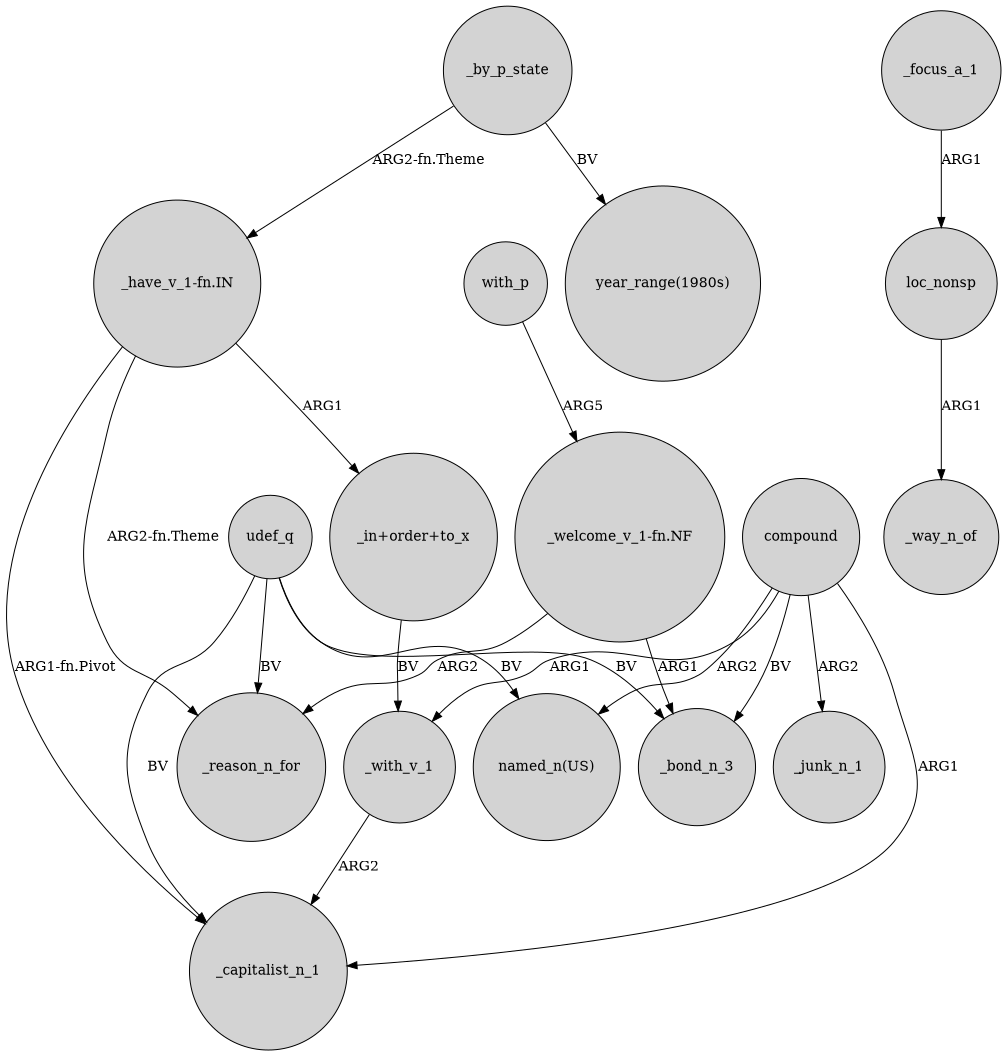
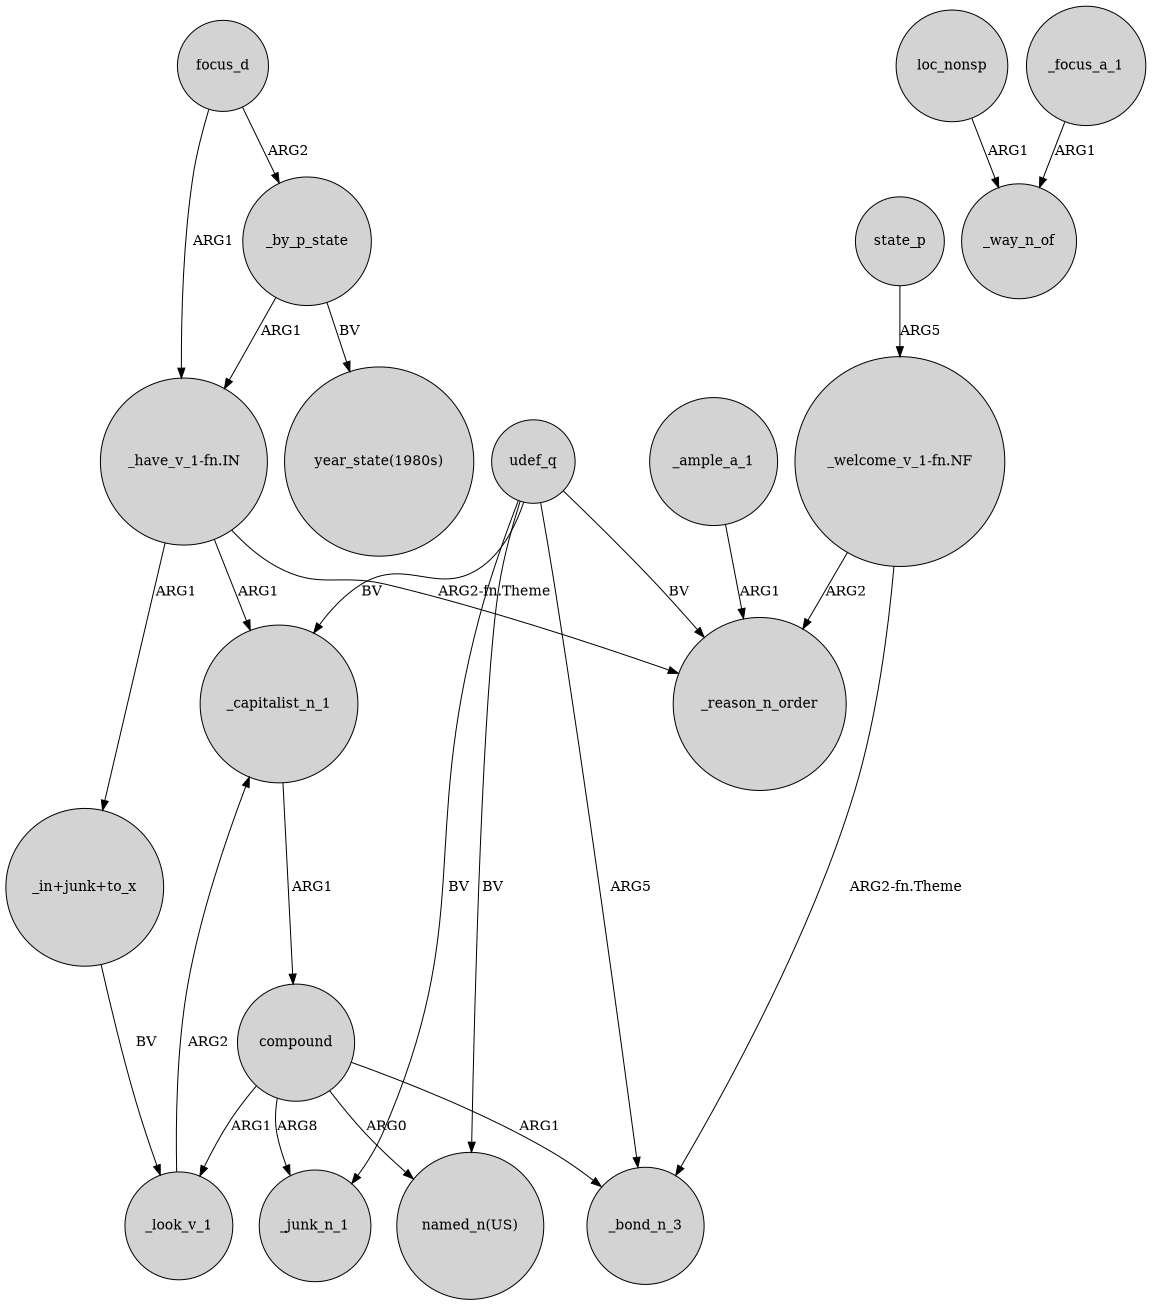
node "focus_d": added
edge "_by_p_state" -> "_have_v_1-fn.IN": label "ARG2-fn.Theme" -> "ARG1"
edge "_focus_a_1" -> "loc_nonsp": now "_focus_a_1" -> "_way_n_of"
node "with_p": label "with_p" -> "state_p"
node "year_range(1980s)": label "year_range(1980s)" -> "year_state(1980s)"
node "_ample_a_1": added
node "_in+order+to_x": label "_in+order+to_x" -> "_in+junk+to_x"
edge "_have_v_1-fn.IN" -> "_capitalist_n_1": label "ARG1-fn.Pivot" -> "ARG1"
edge "udef_q" -> "_bond_n_3": label "BV" -> "ARG5"
edge "_welcome_v_1-fn.NF" -> "_bond_n_3": label "ARG1" -> "ARG2-fn.Theme"
edge "compound" -> "named_n(US)": label "ARG2" -> "ARG0"
edge "compound" -> "_bond_n_3": label "BV" -> "ARG1"
edge "compound" -> "_junk_n_1": label "ARG2" -> "ARG8"
node "_reason_n_for": label "_reason_n_for" -> "_reason_n_order"
node "_with_v_1": label "_with_v_1" -> "_look_v_1"
edge "udef_q" -> "_junk_n_1": added, label "BV"
edge "compound" -> "_capitalist_n_1": reversed
